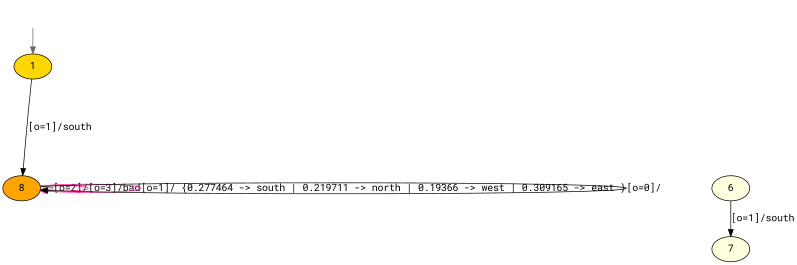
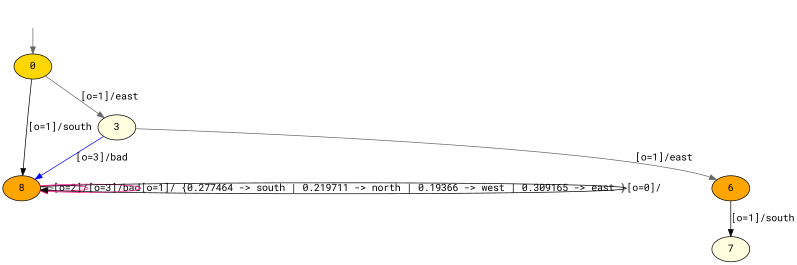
node "1": label "1" -> "0"
node "3": added
node "6": fillcolor lightyellow -> orange
